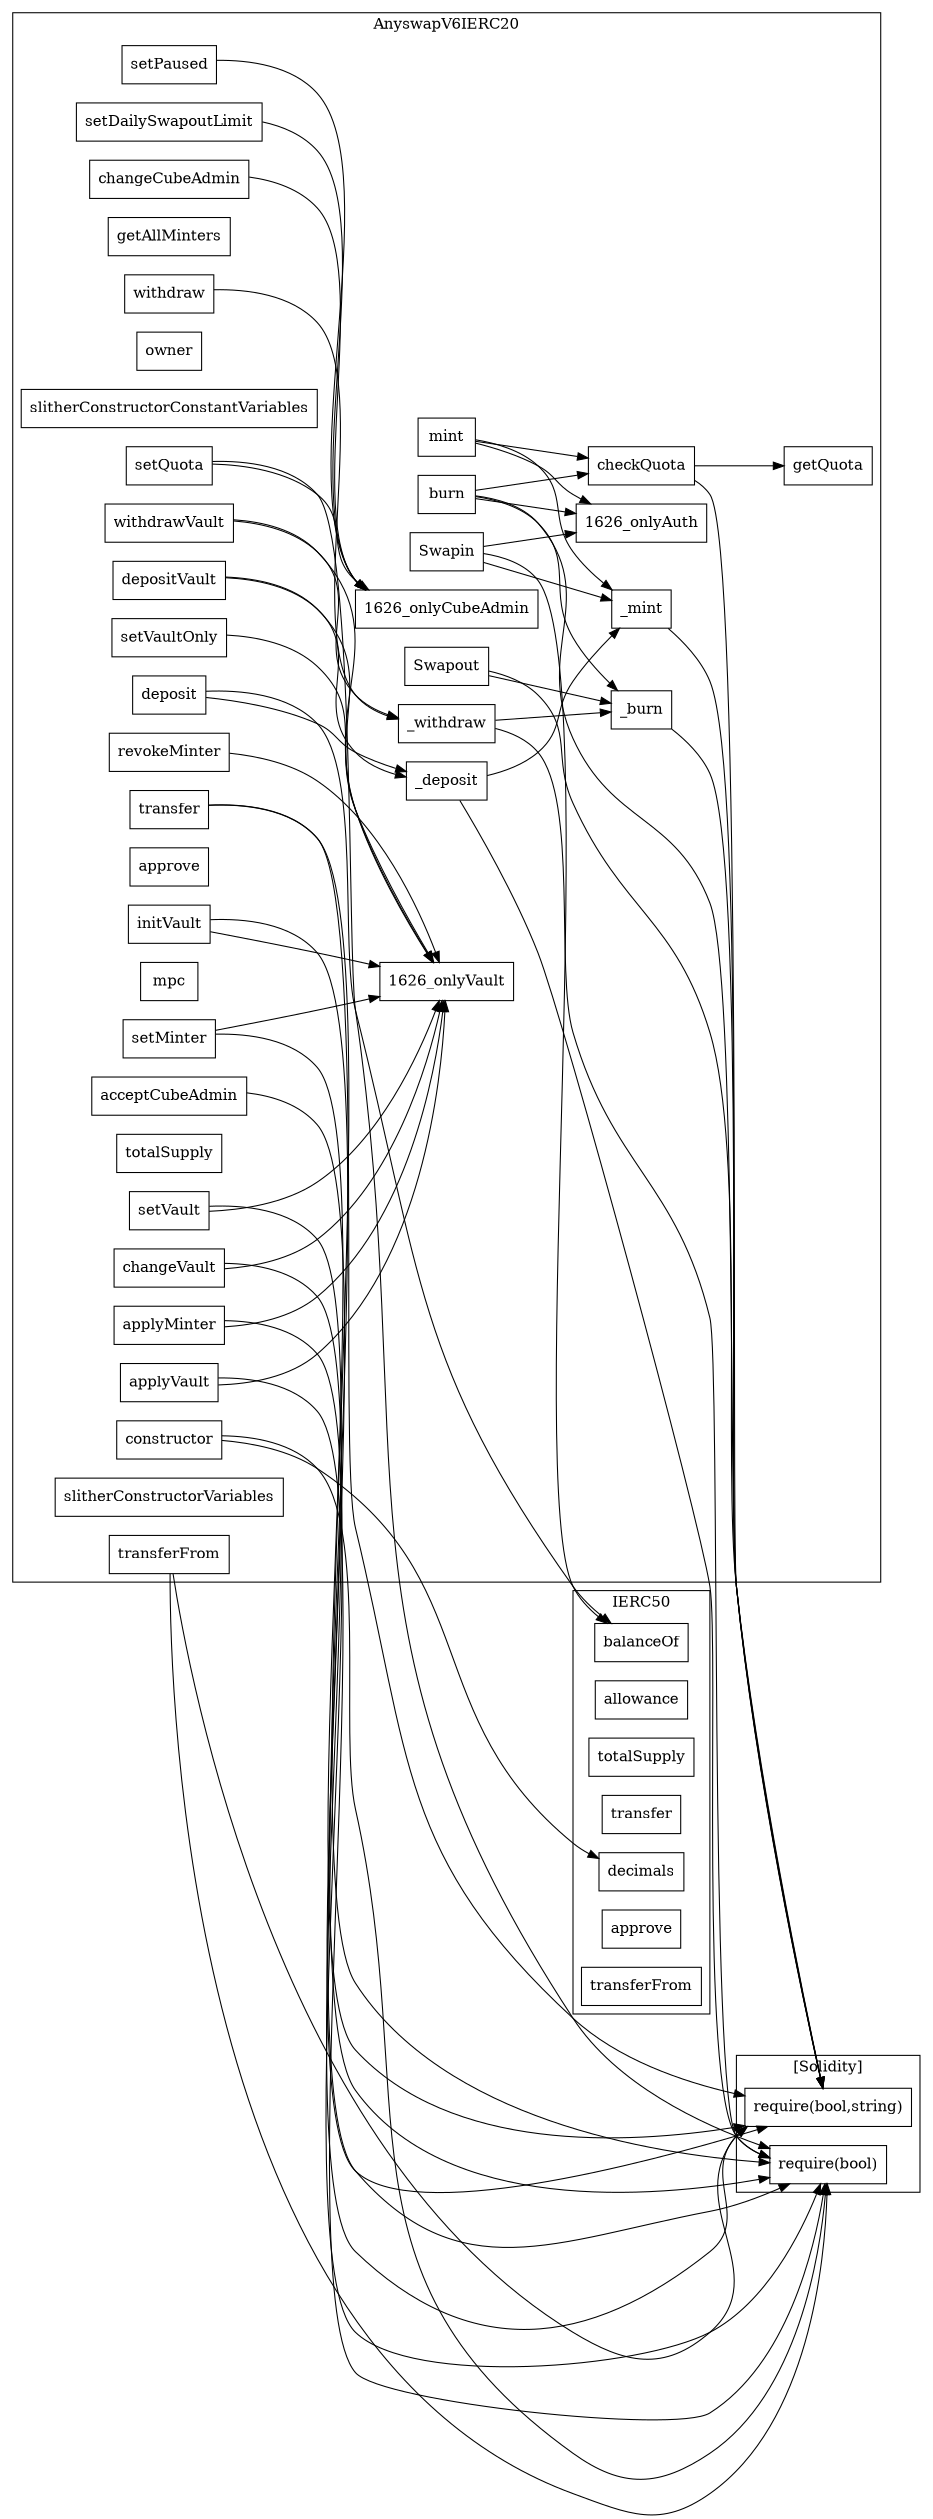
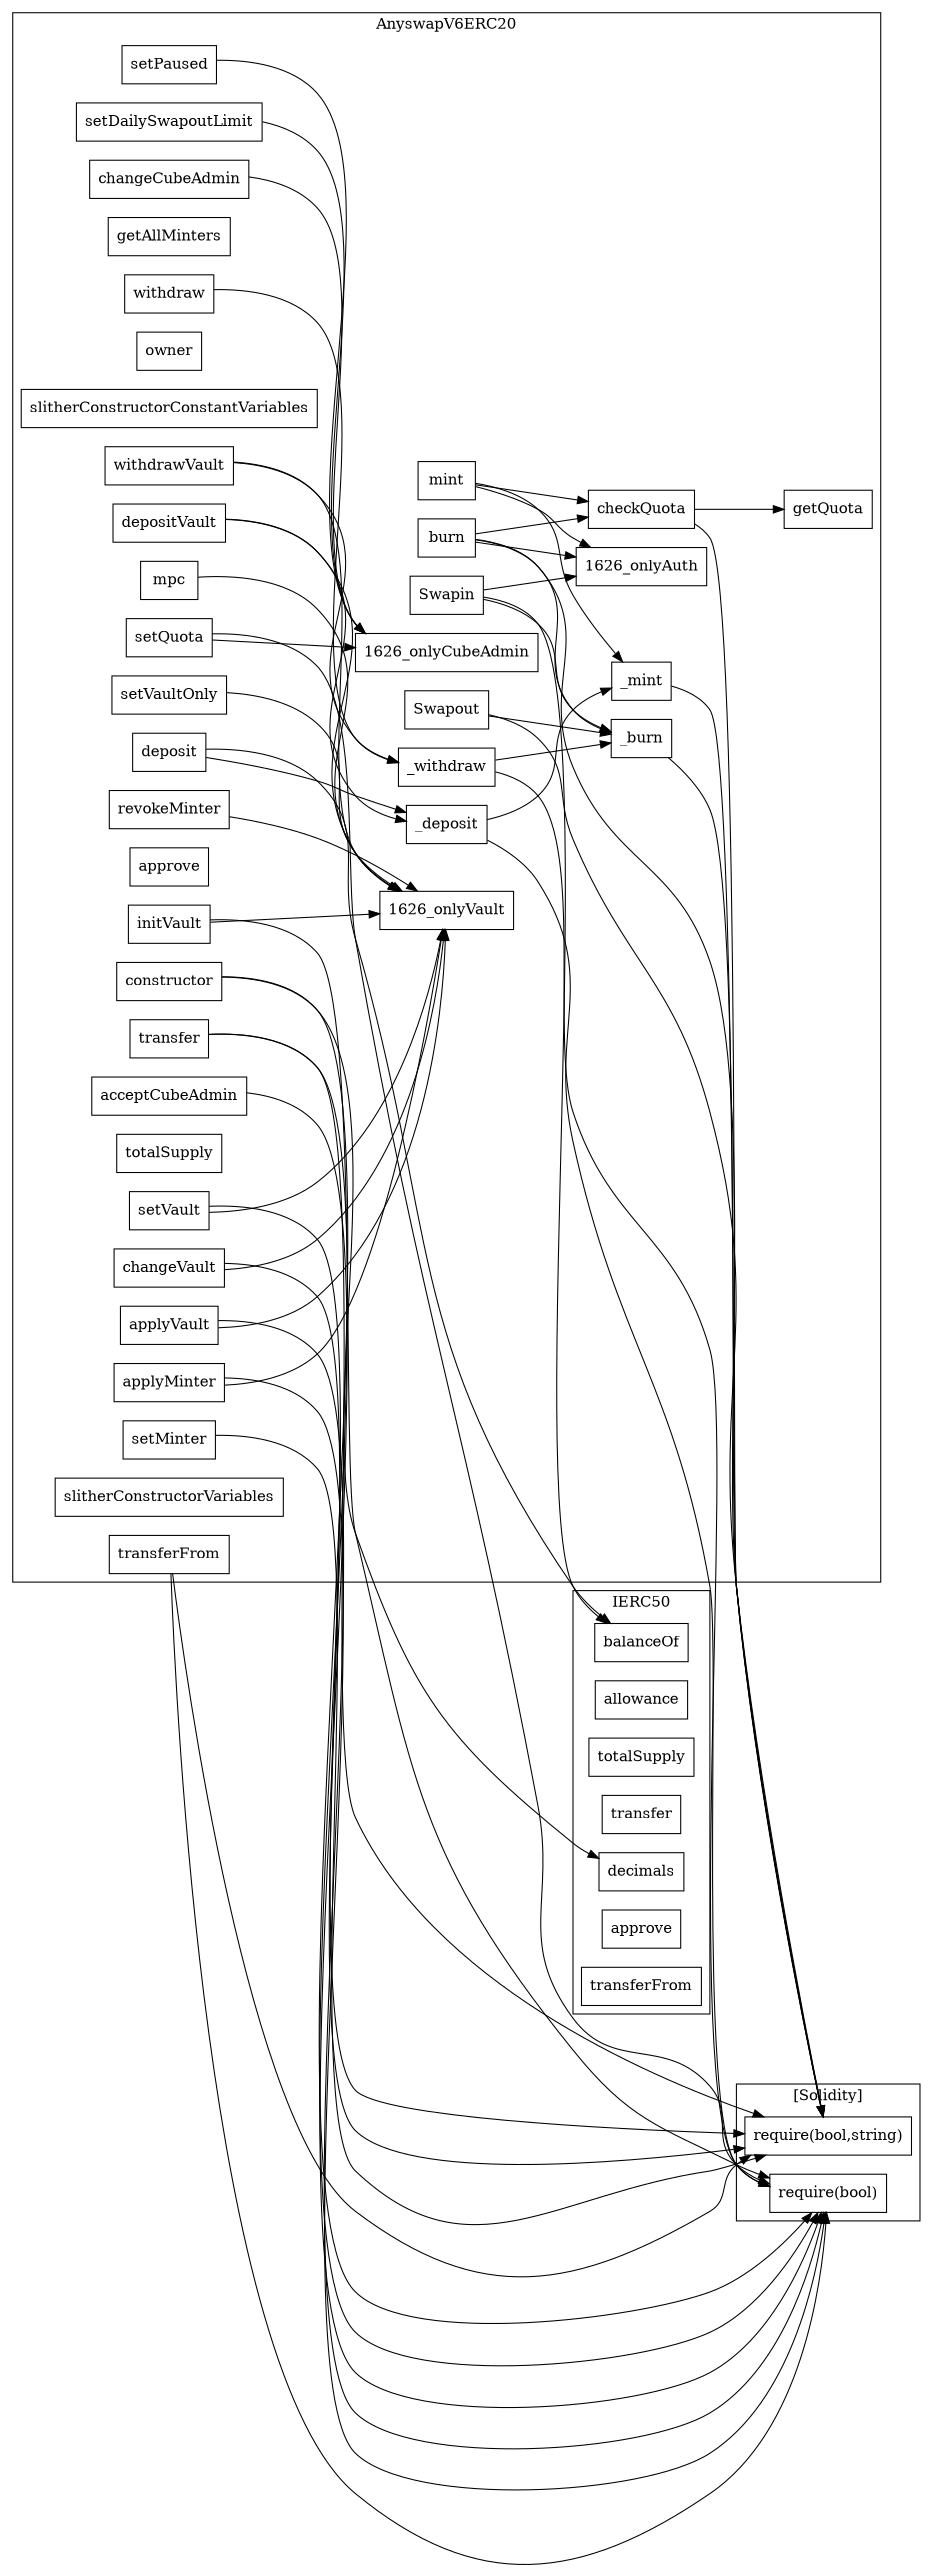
cluster "AnyswapV6IERC20": label "AnyswapV6IERC20" -> "AnyswapV6ERC20"
edge "Swapin" -> "_mint": now "Swapin" -> "_burn"
edge "setMinter" -> "1626_onlyVault": now "mpc" -> "1626_onlyVault"
